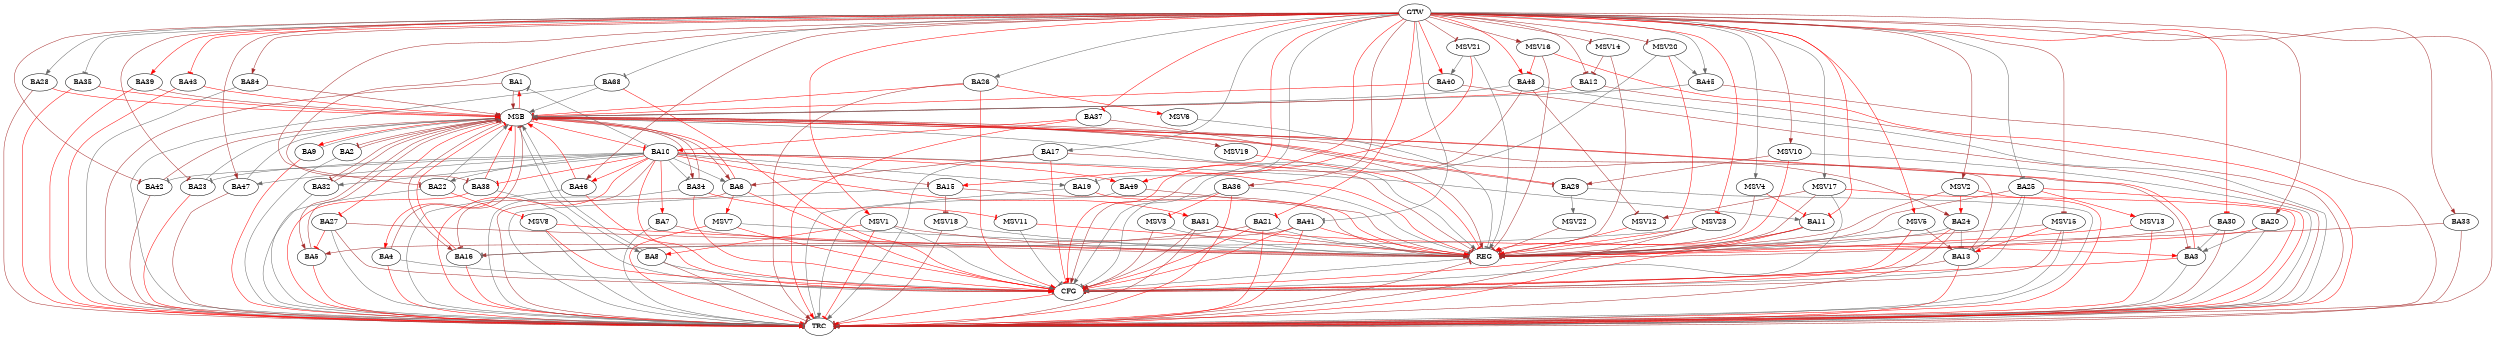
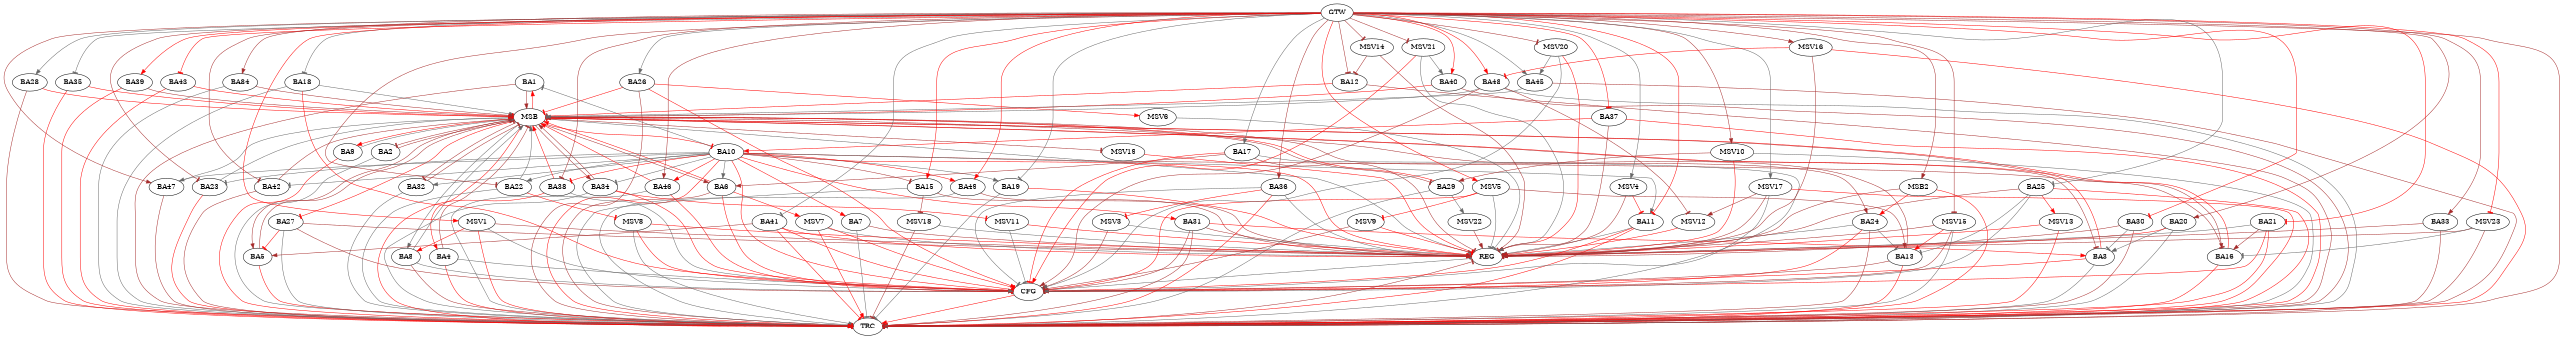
node "BA68": label "BA68" -> "BA18"
edge "MSB" -> "MSV19": arrowhead normal -> tee
node "MSV2": label "MSV2" -> "MSB2"
node "MSV9": added
